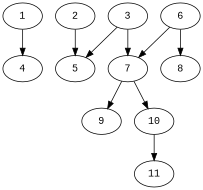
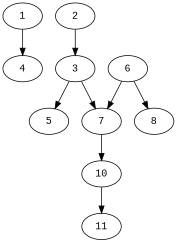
edge "2" -> "5": now "2" -> "3"
node "9": removed
